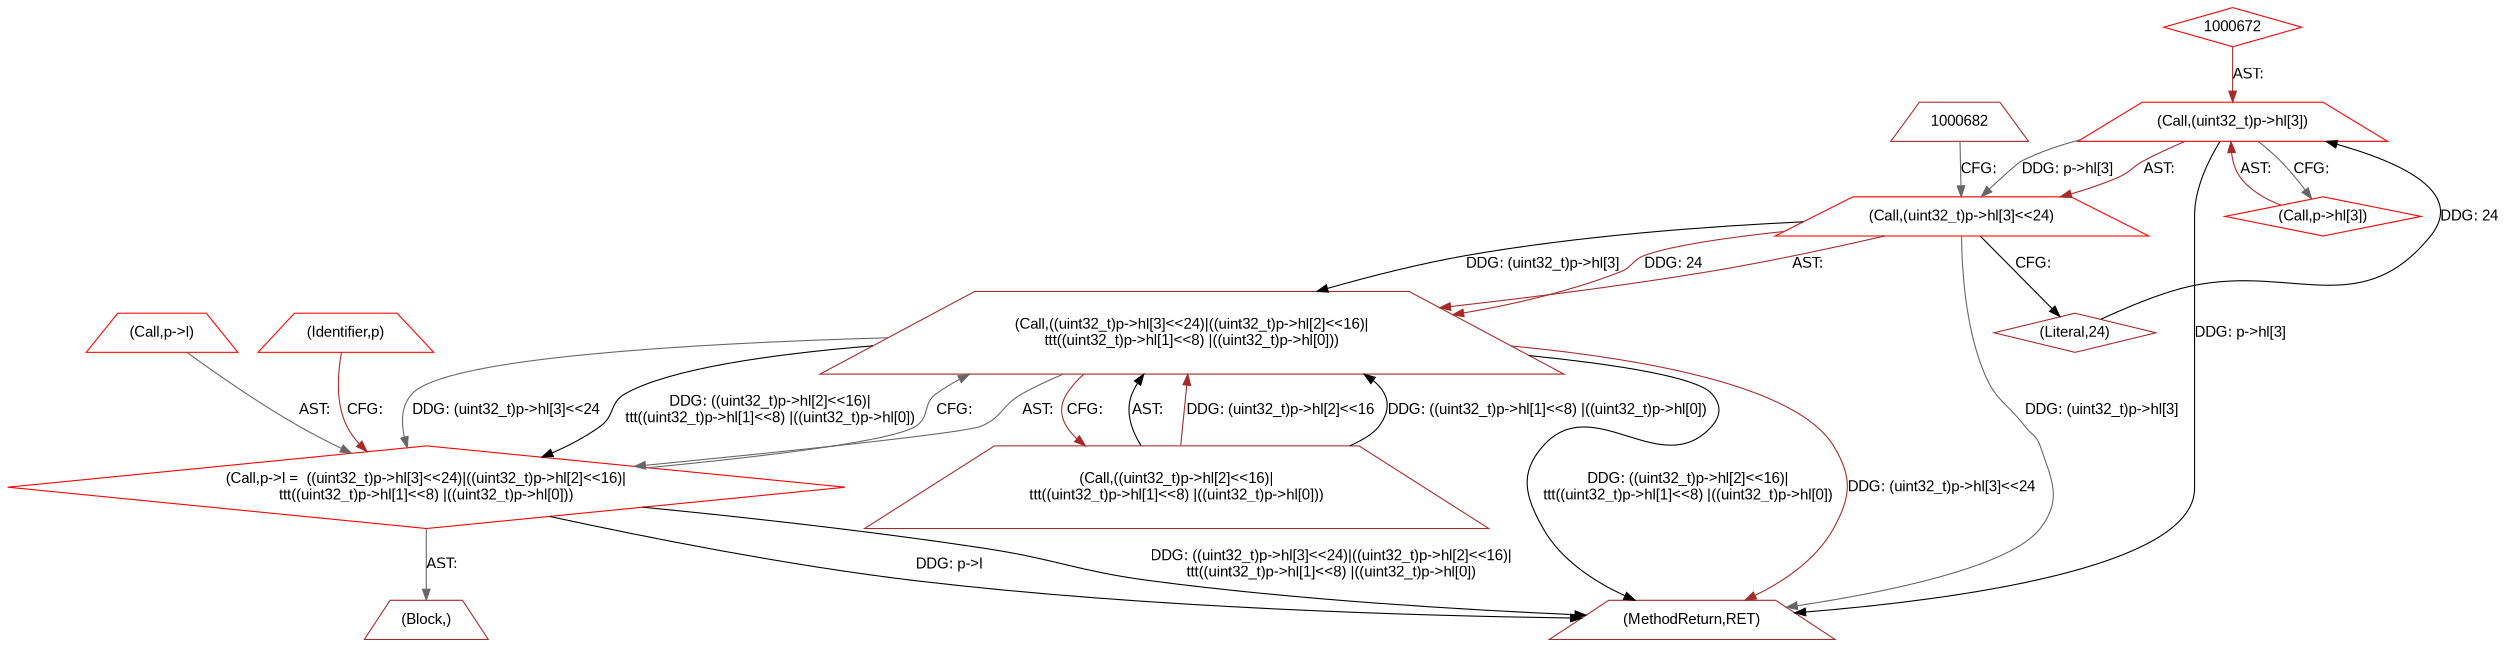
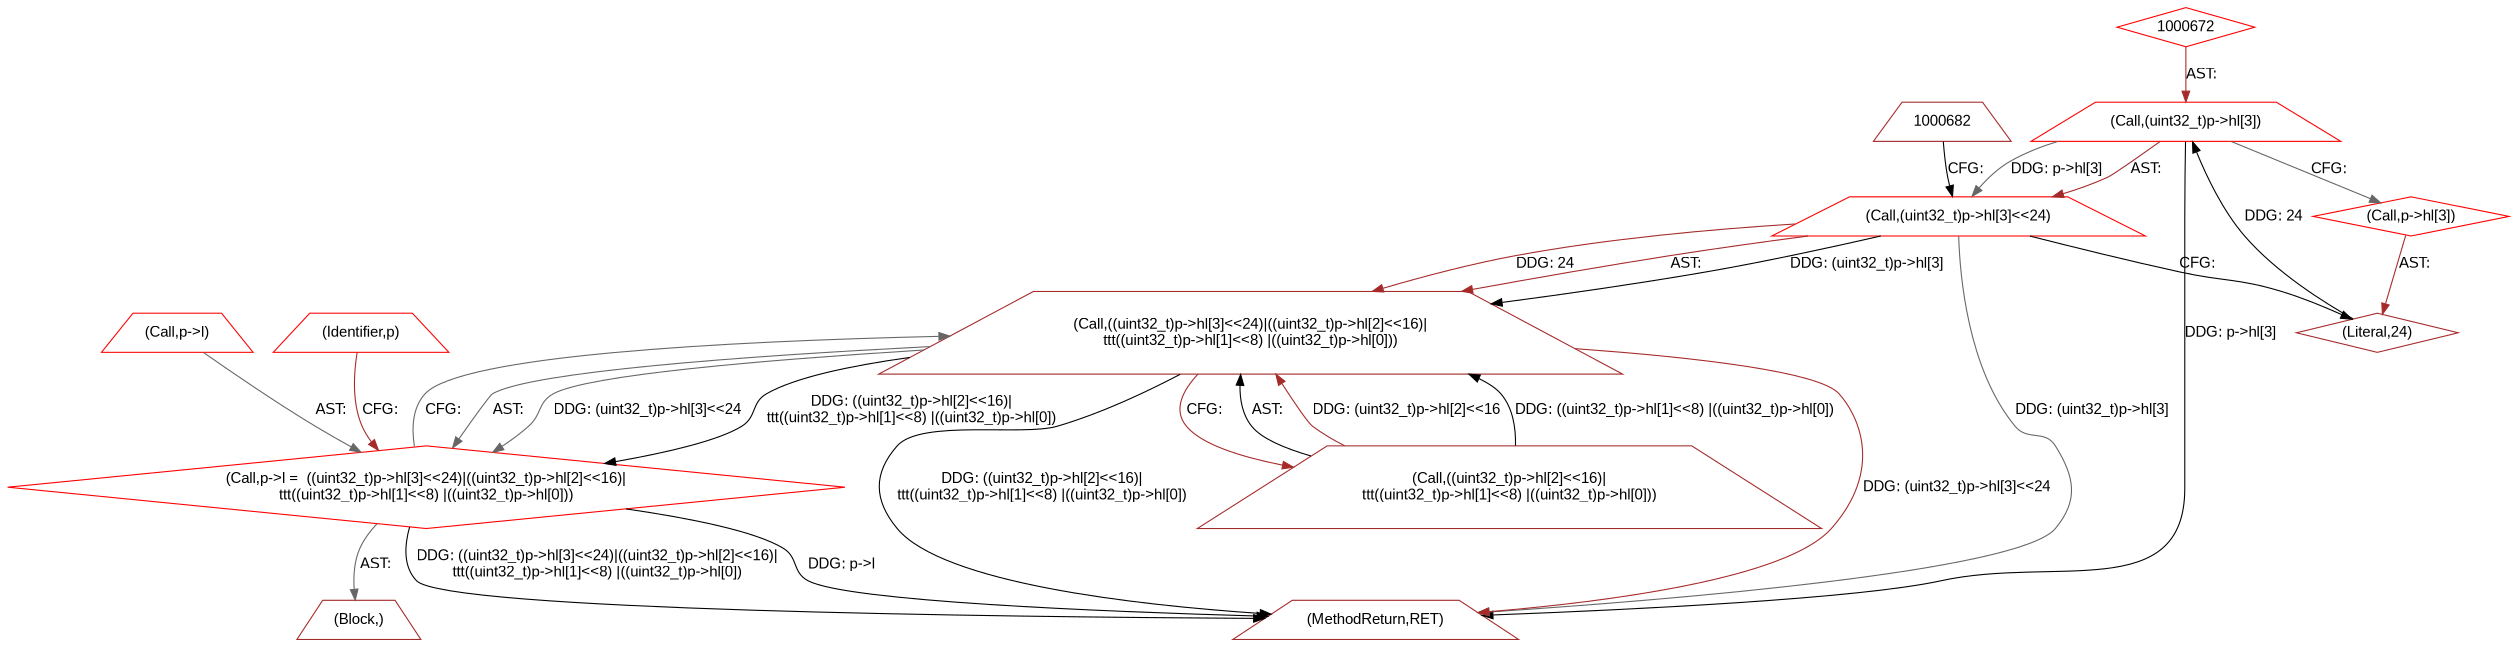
edge "1000682" -> "(Call,(uint32_t)p->hl[3]<<24)": color gray40 -> black
edge "(Call,p->hl[3])" -> "(Call,(uint32_t)p->hl[3])": now "(Call,p->hl[3])" -> "(Literal,24)"
